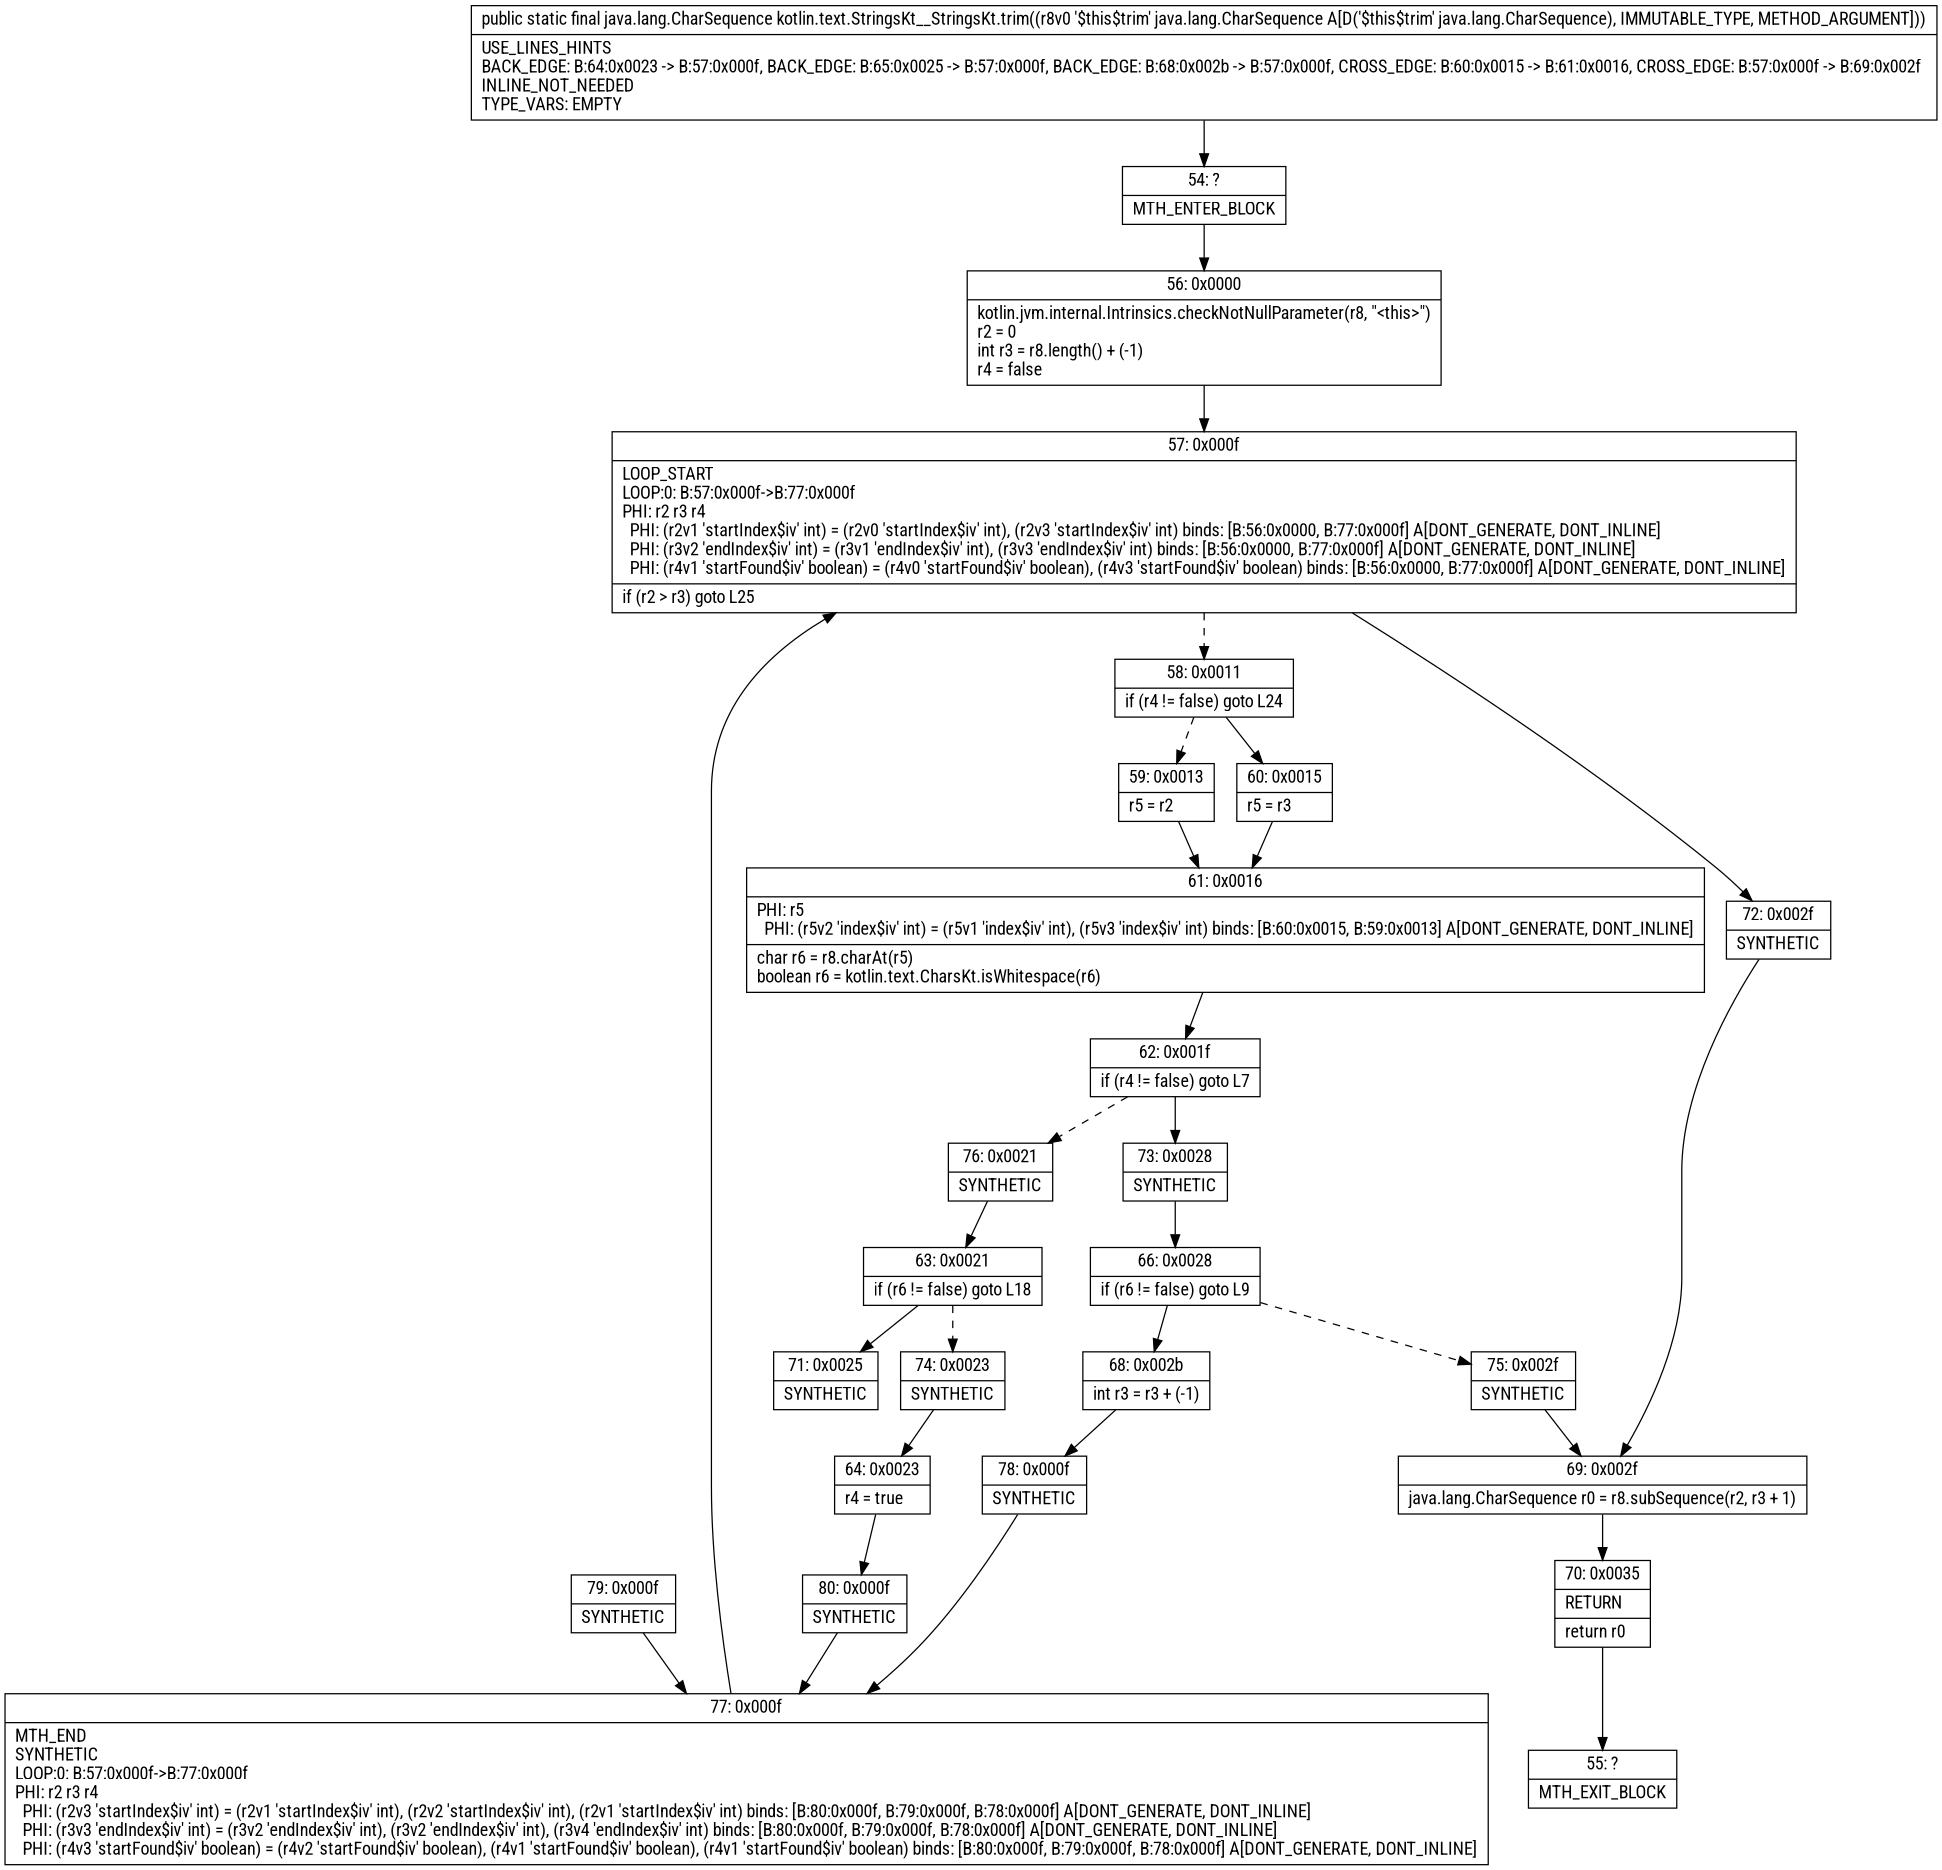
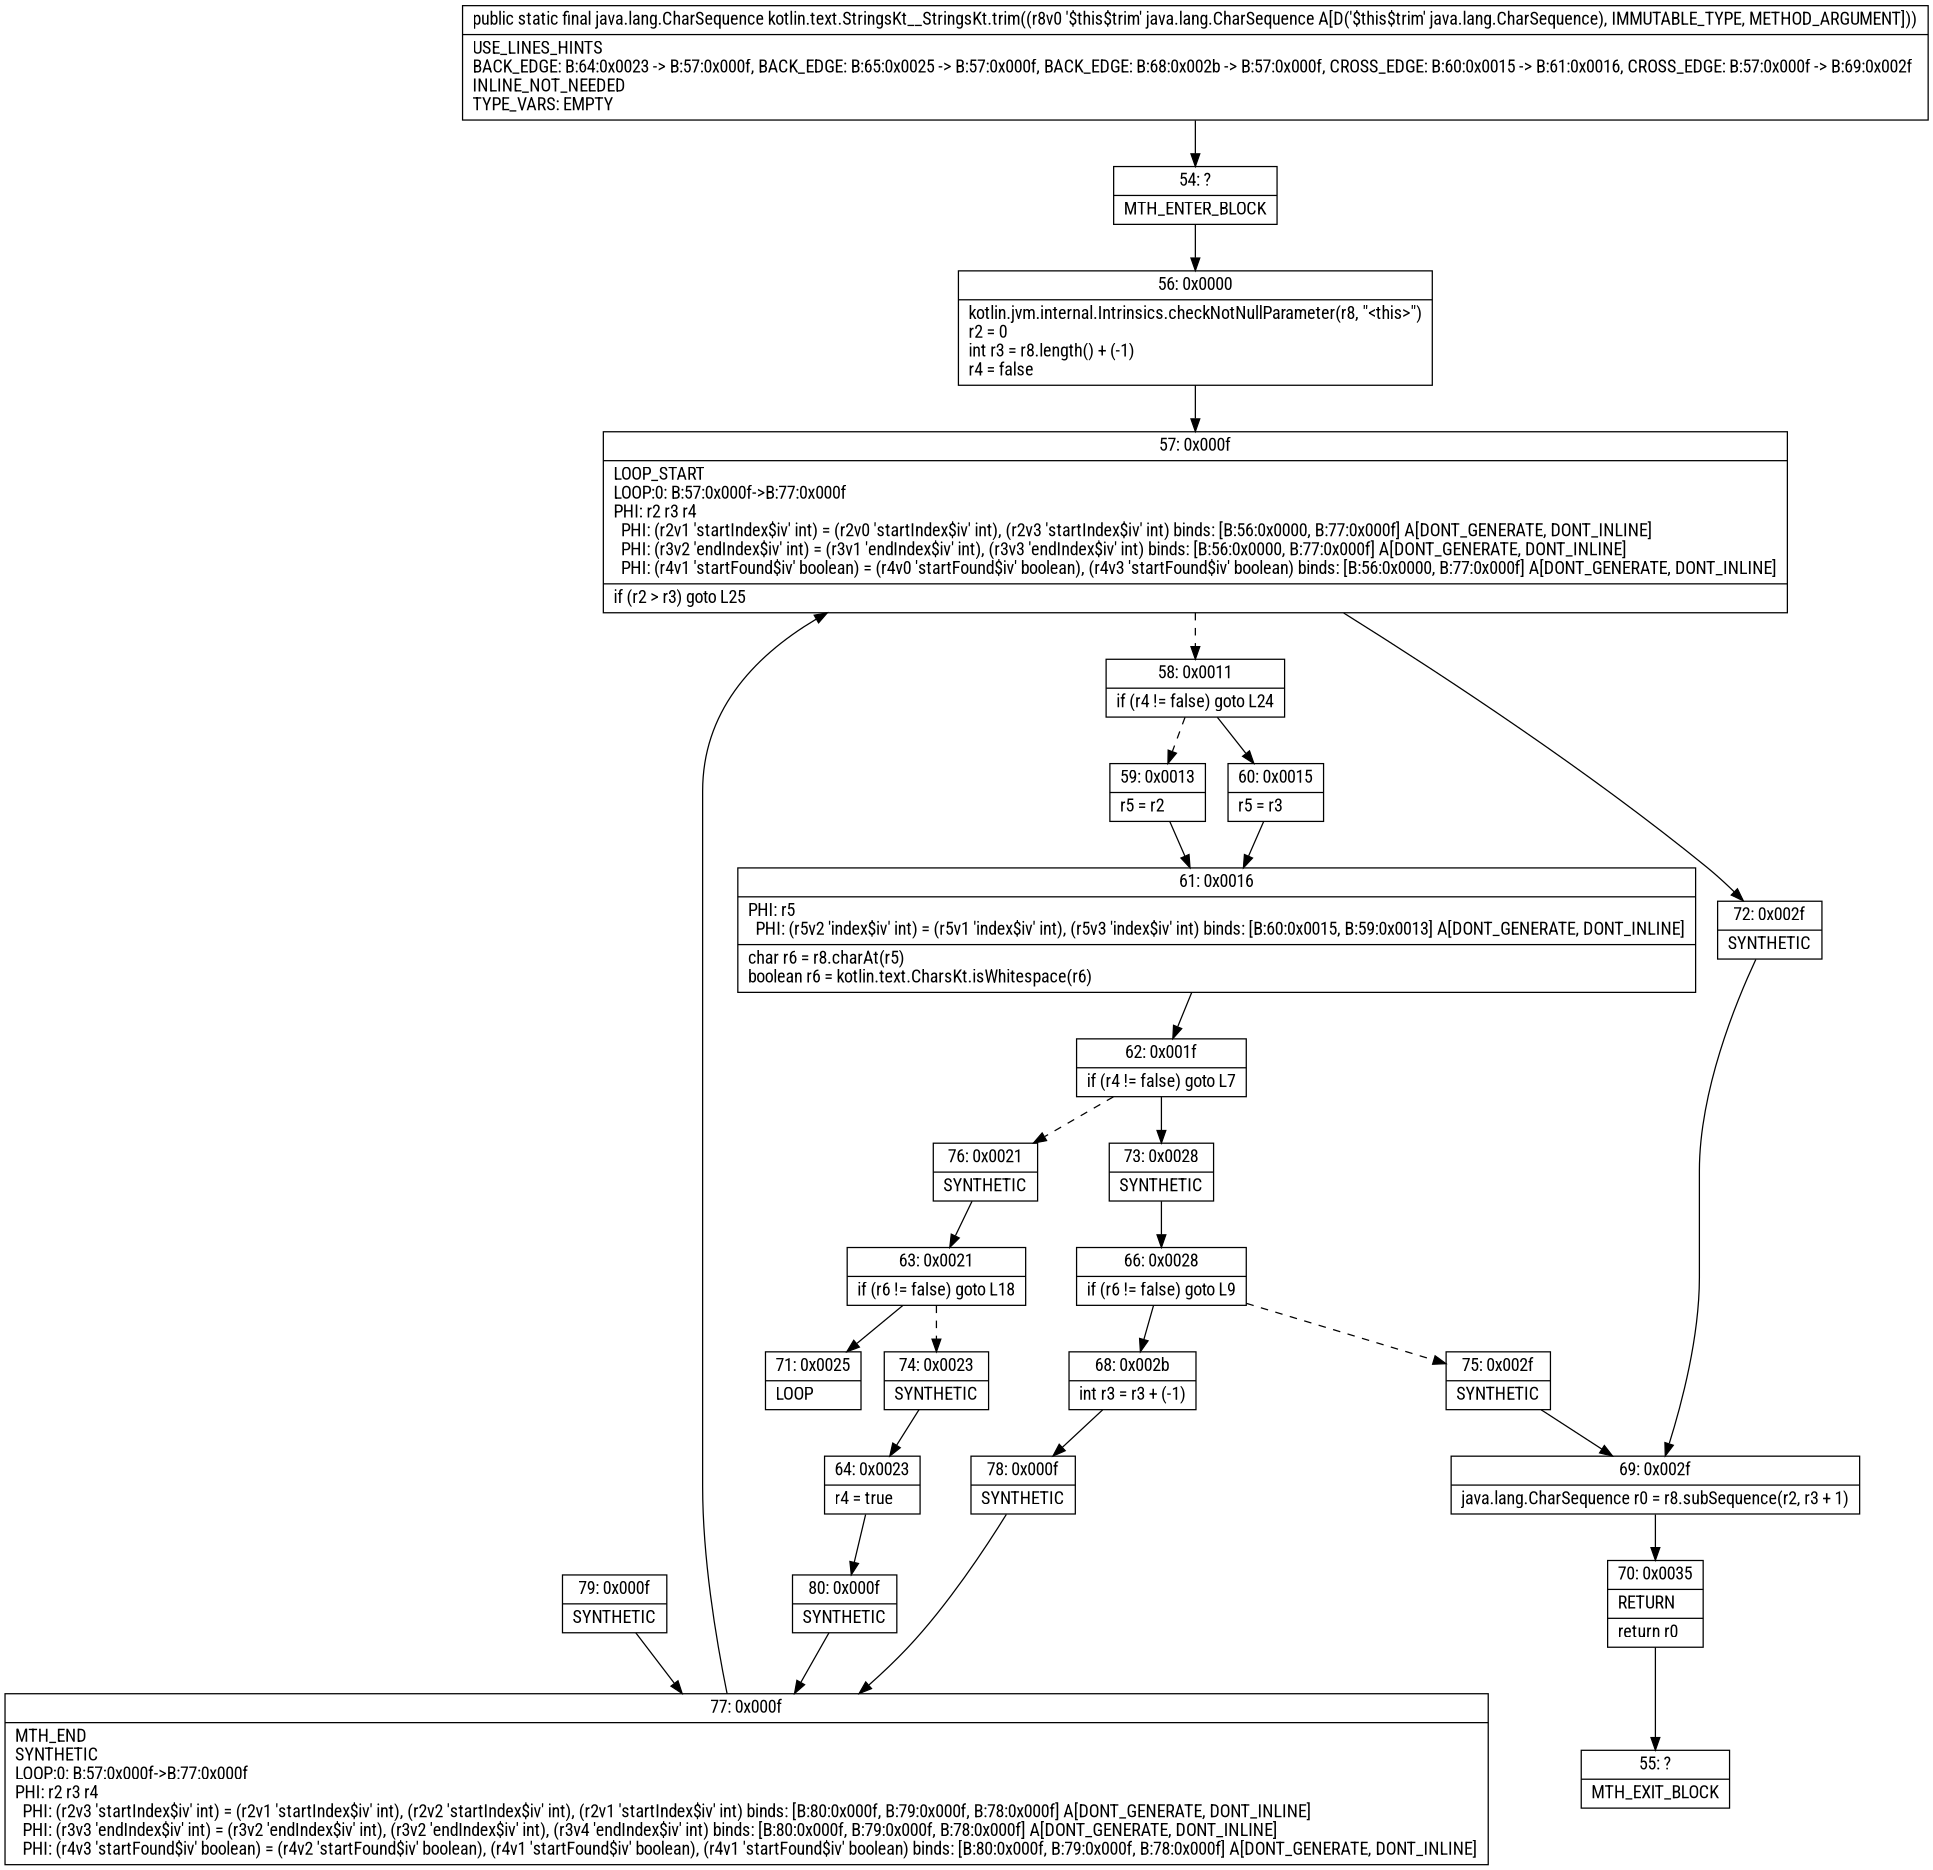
node "71: 0x0025": text "SYNTHETIC" -> "LOOP"
